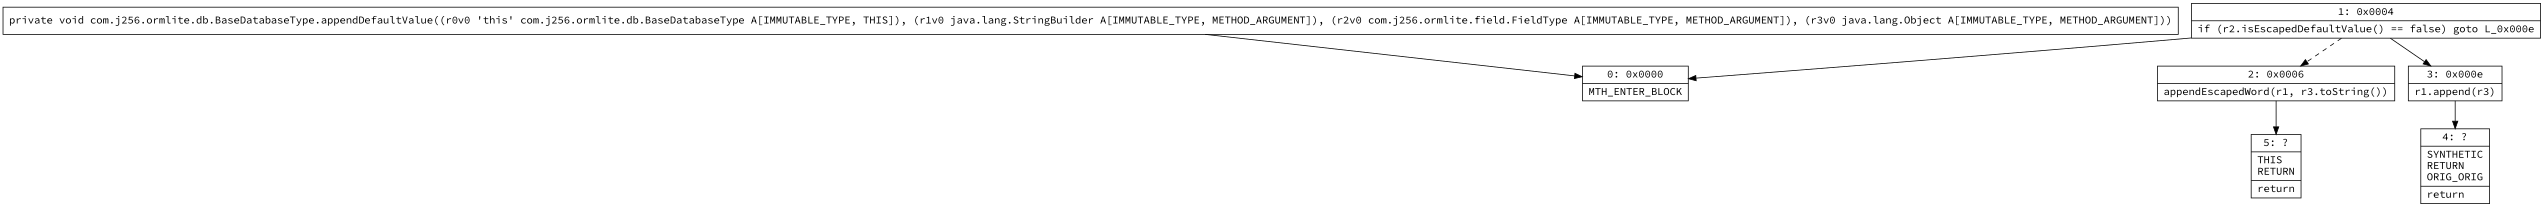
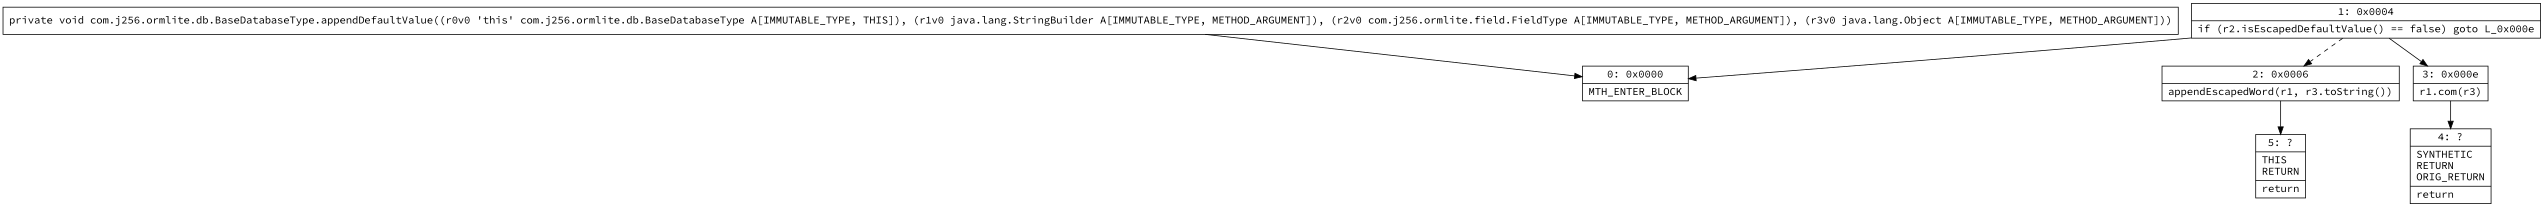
node "3: 0x000e": text "r1.append(r3)" -> "r1.com(r3)"
node "4: ?": text "ORIG_ORIG" -> "ORIG_RETURN"
